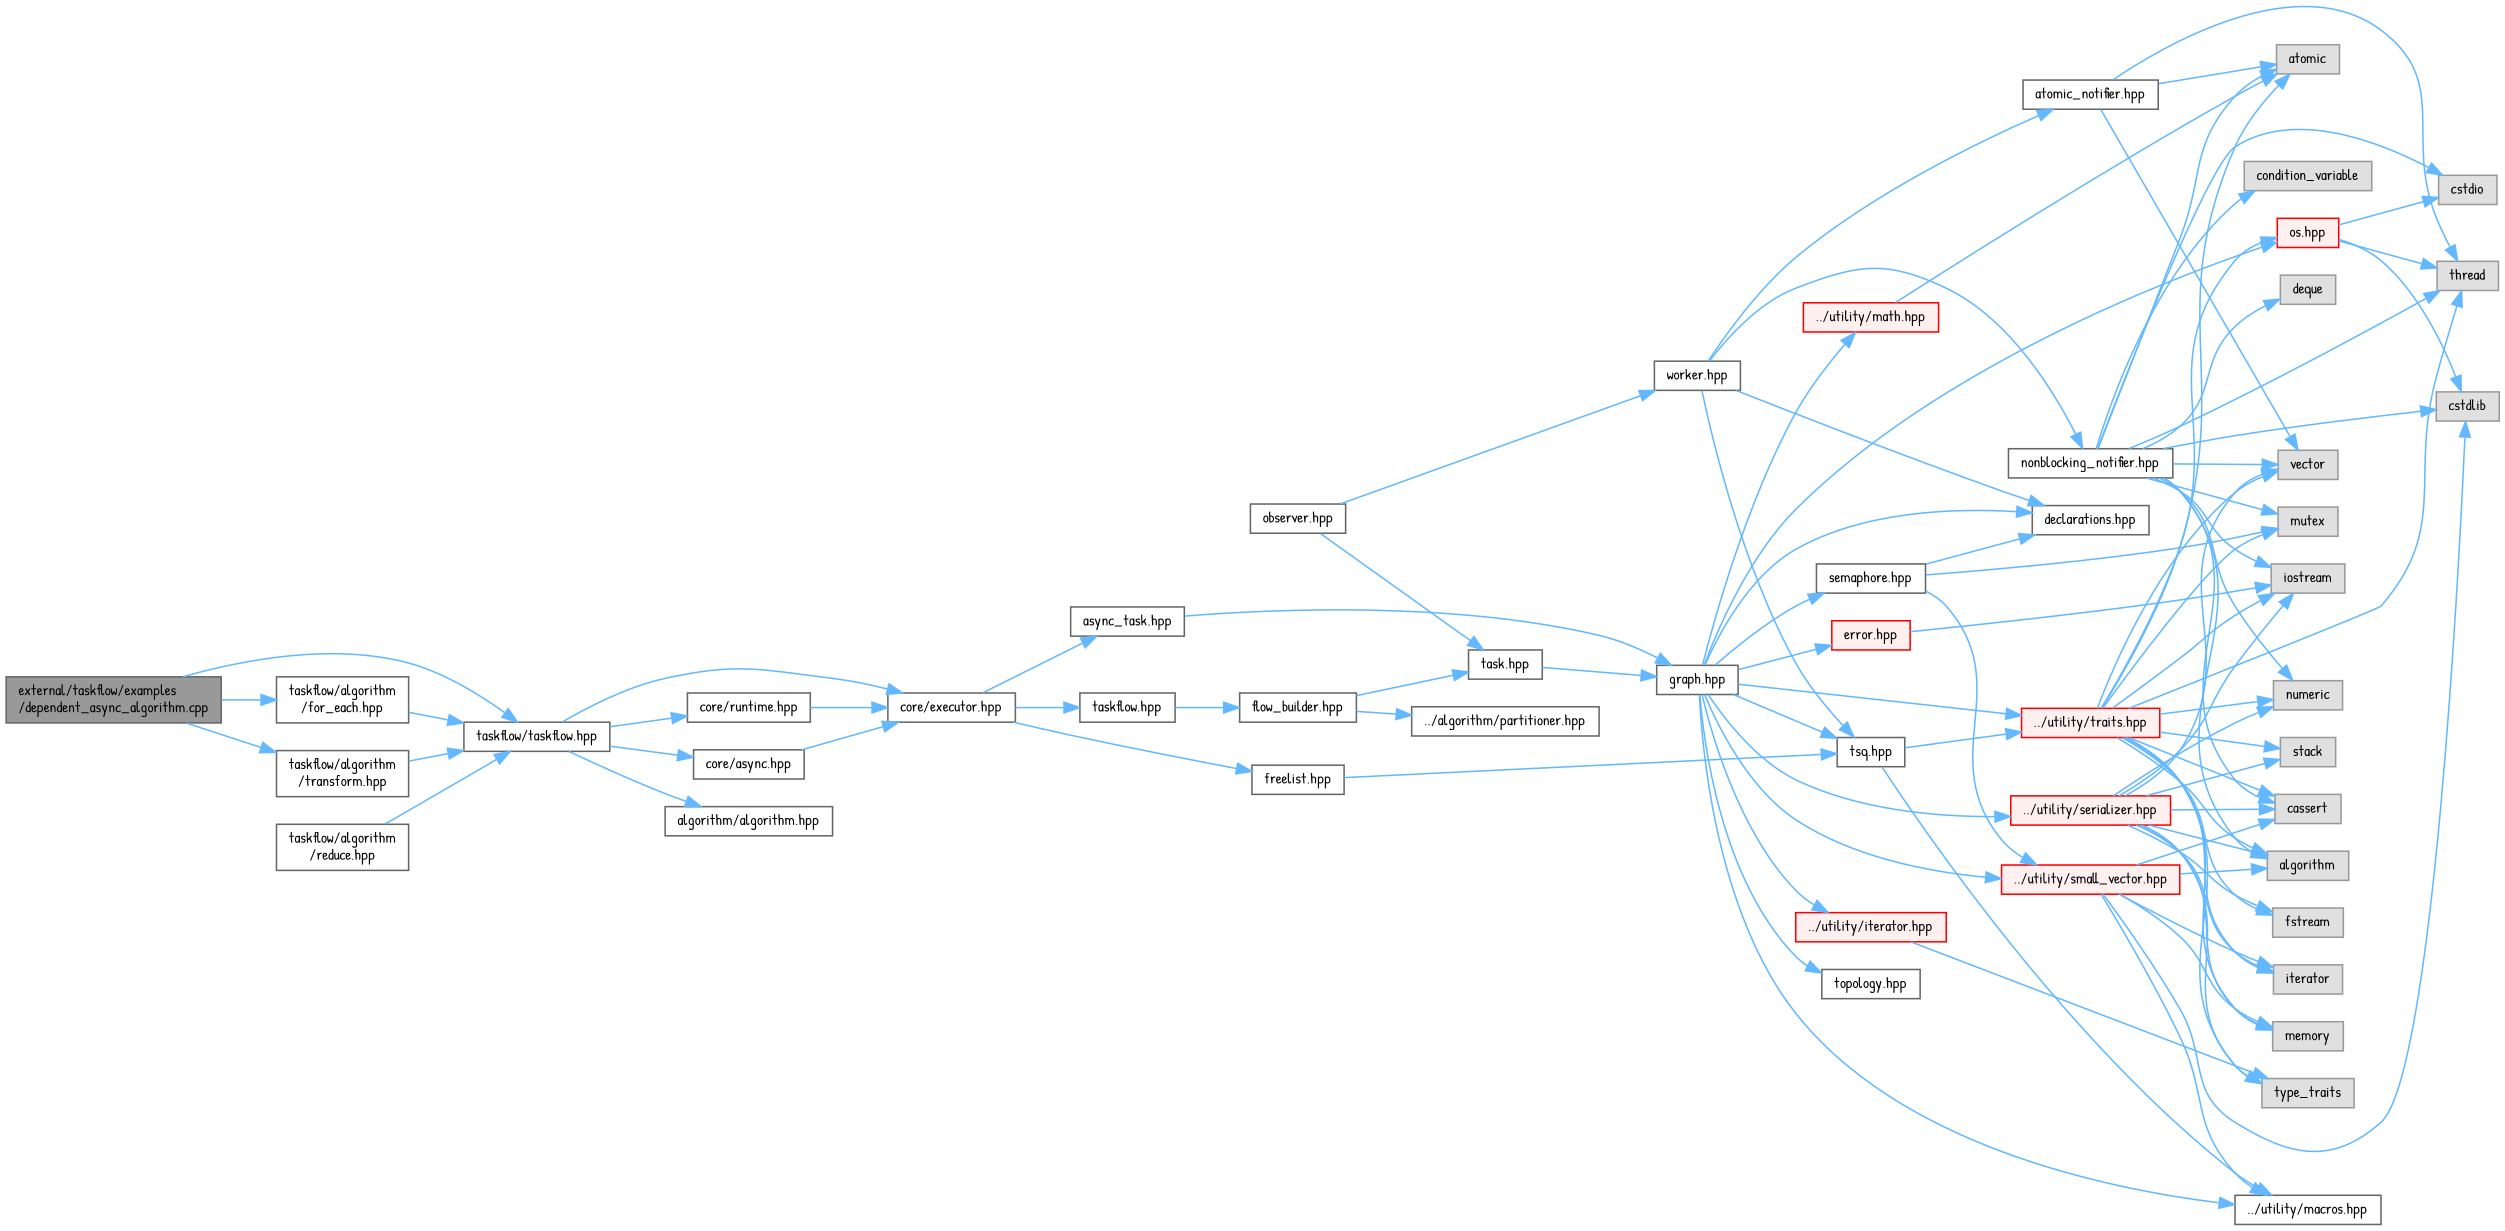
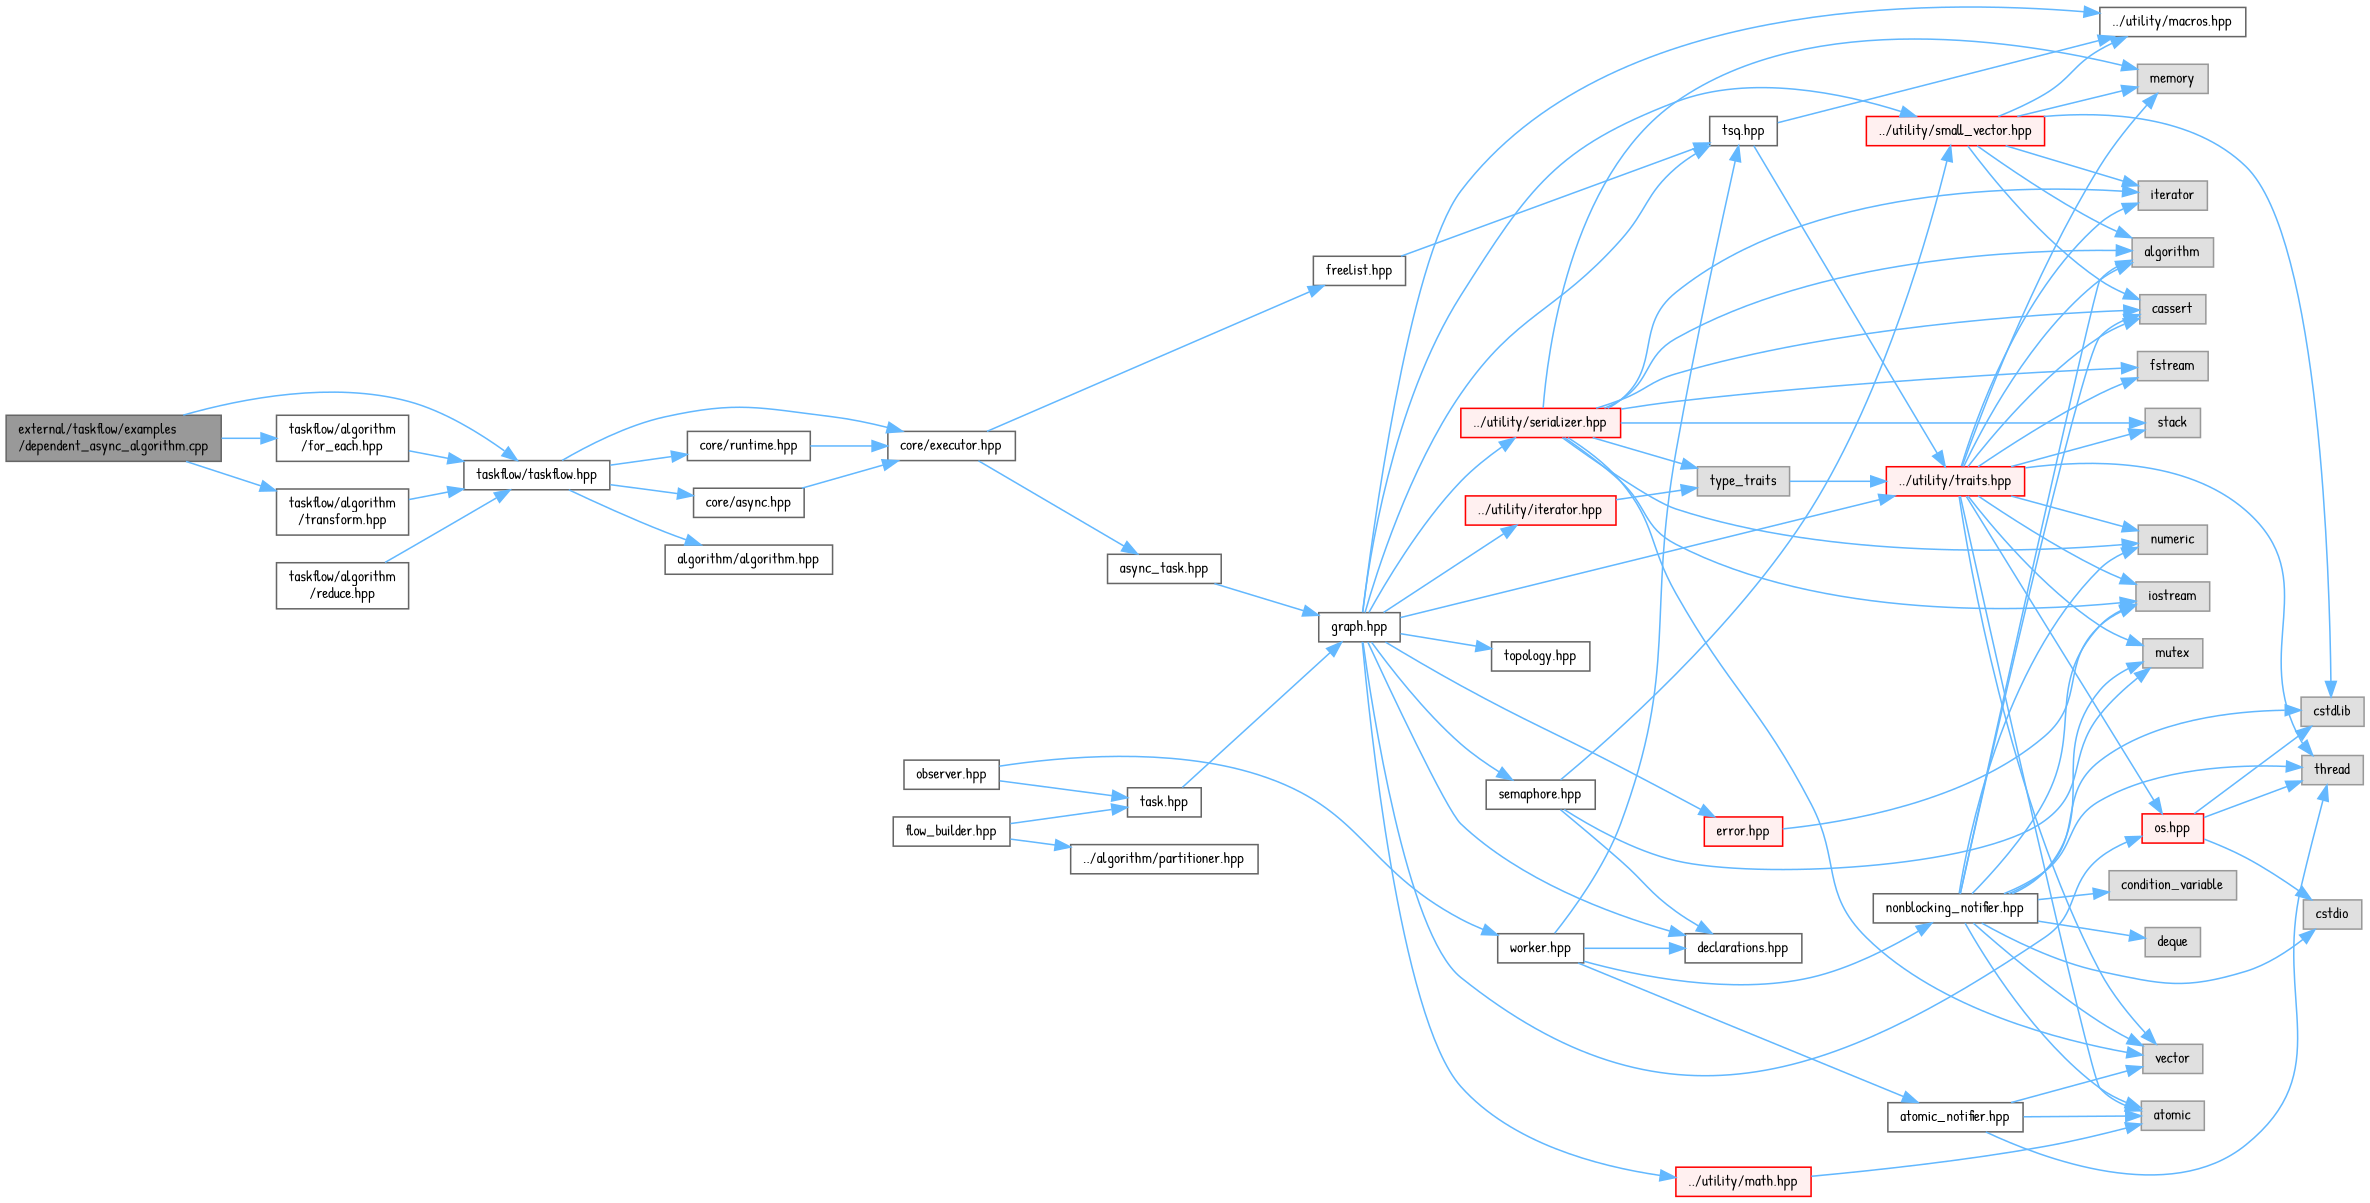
node "taskflow.hpp": removed
edge "../utility/traits.hpp" -> "type_traits": reversed
